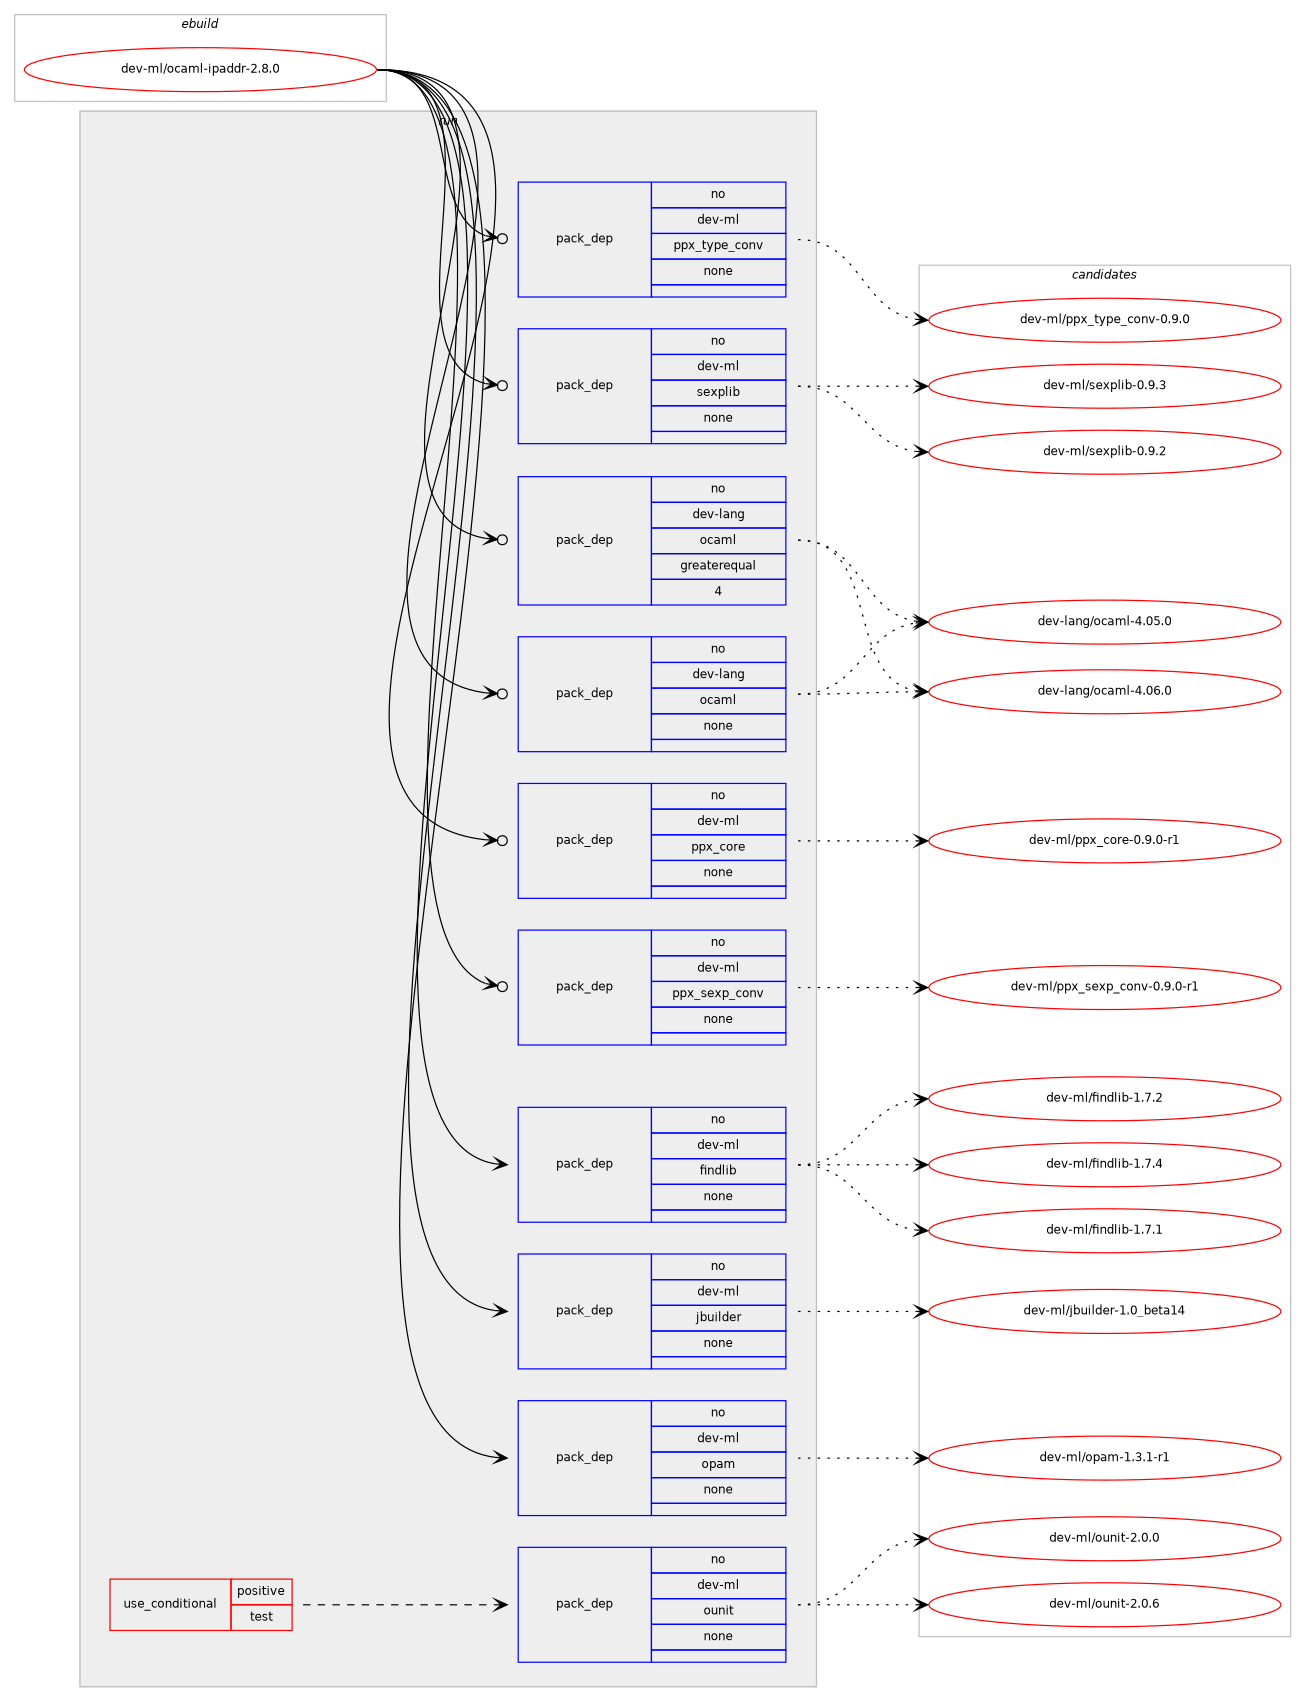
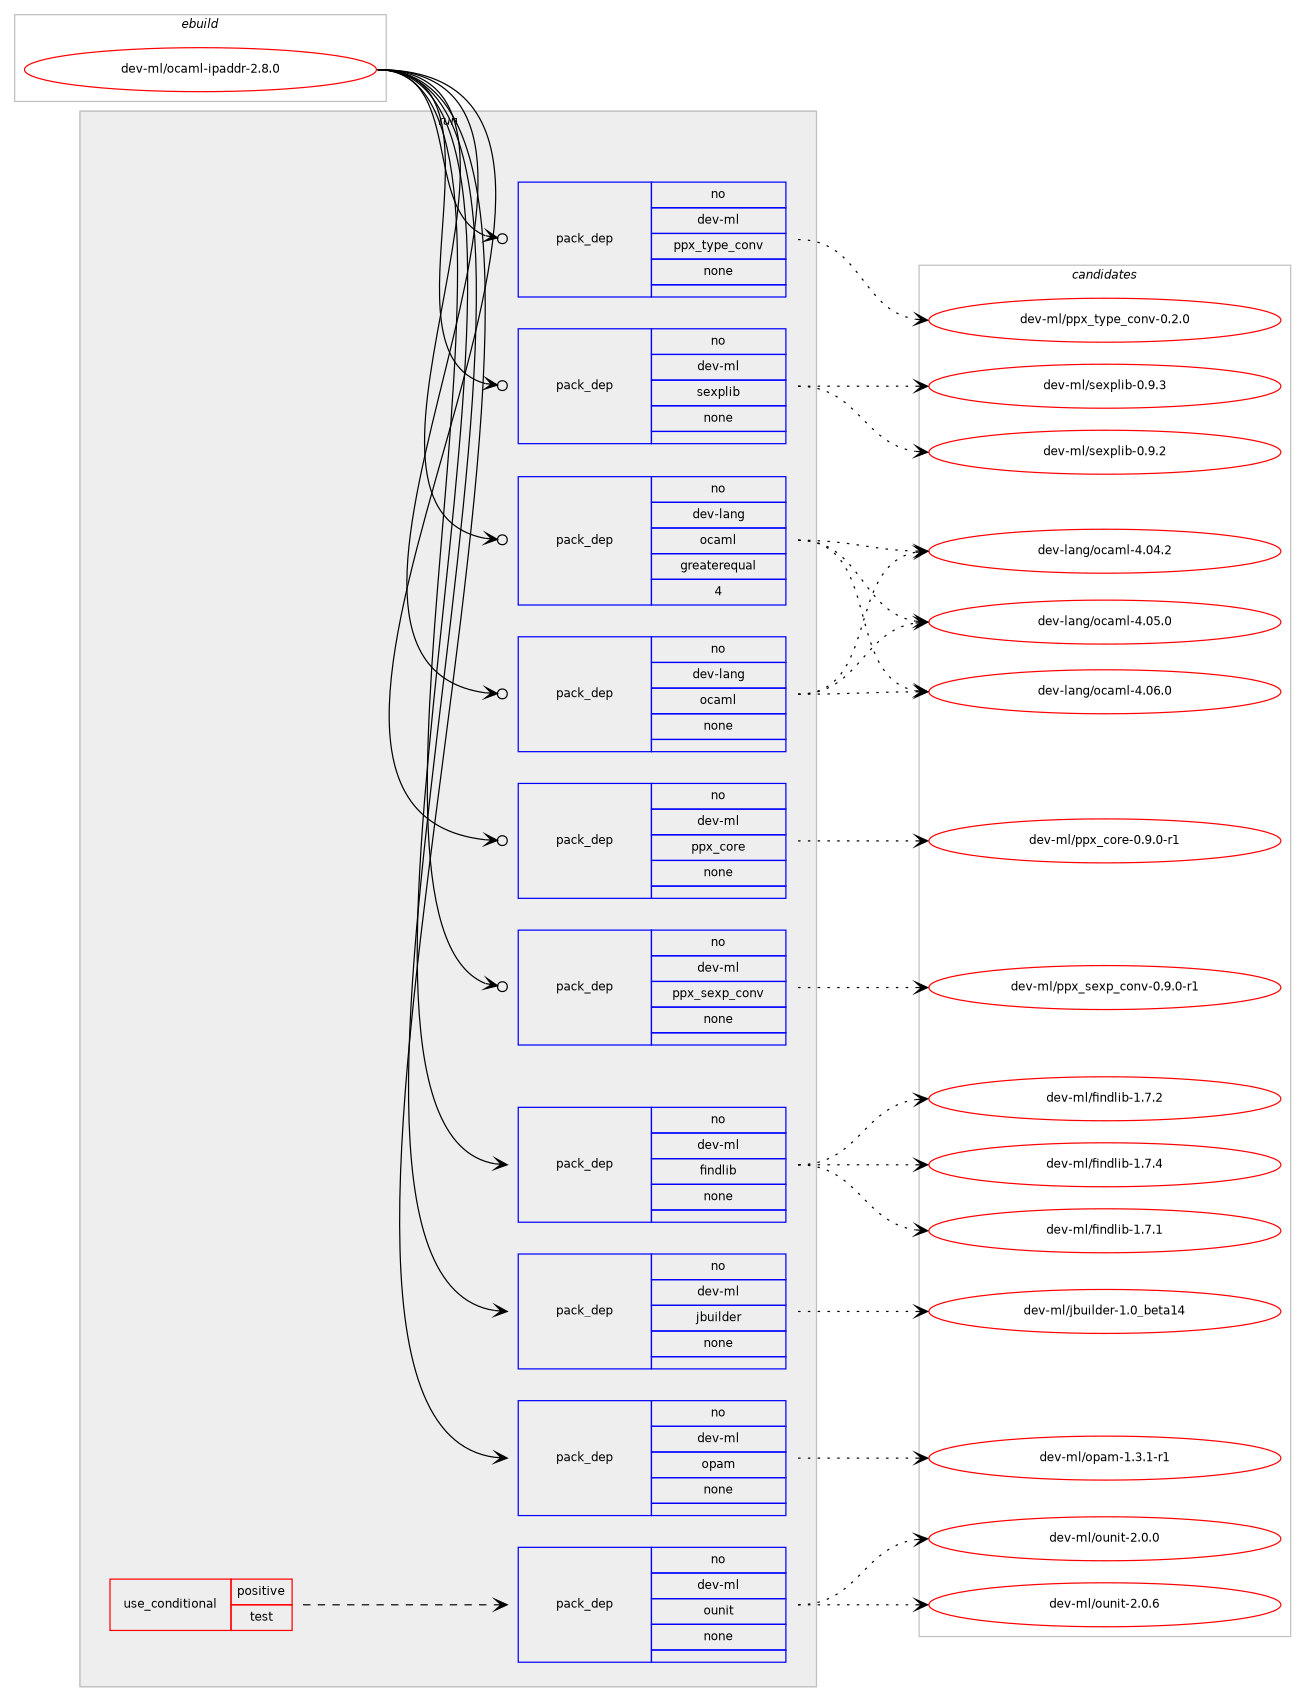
node "dev-ml/ppx_type_conv-0.9.0": label "dev-ml/ppx_type_conv-0.9.0" -> "dev-ml/ppx_type_conv-0.2.0"
node "dev-lang/ocaml-4.04.2": added
